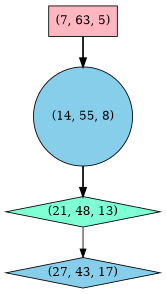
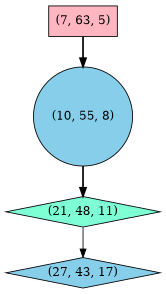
node "(14, 55, 8)": label "(14, 55, 8)" -> "(10, 55, 8)"
node "(21, 48, 13)": label "(21, 48, 13)" -> "(21, 48, 11)"
